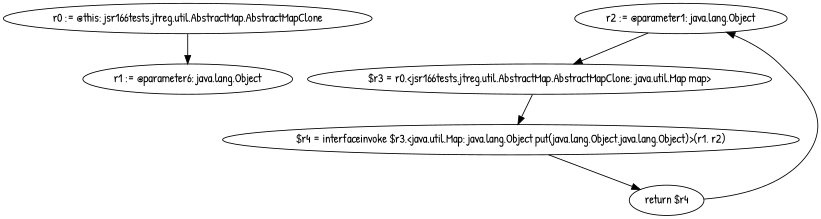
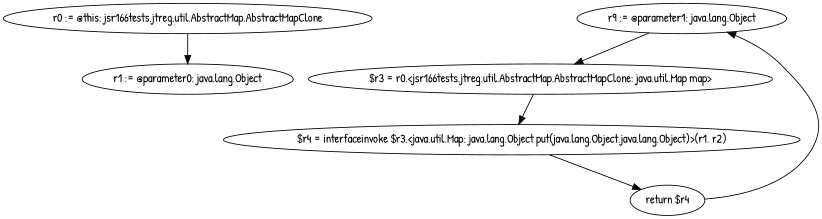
node "r2 := @parameter1: java.lang.Object": label "r2 := @parameter1: java.lang.Object" -> "r9 := @parameter1: java.lang.Object"
node "r1 := @parameter6: java.lang.Object": label "r1 := @parameter6: java.lang.Object" -> "r1 := @parameter0: java.lang.Object"
